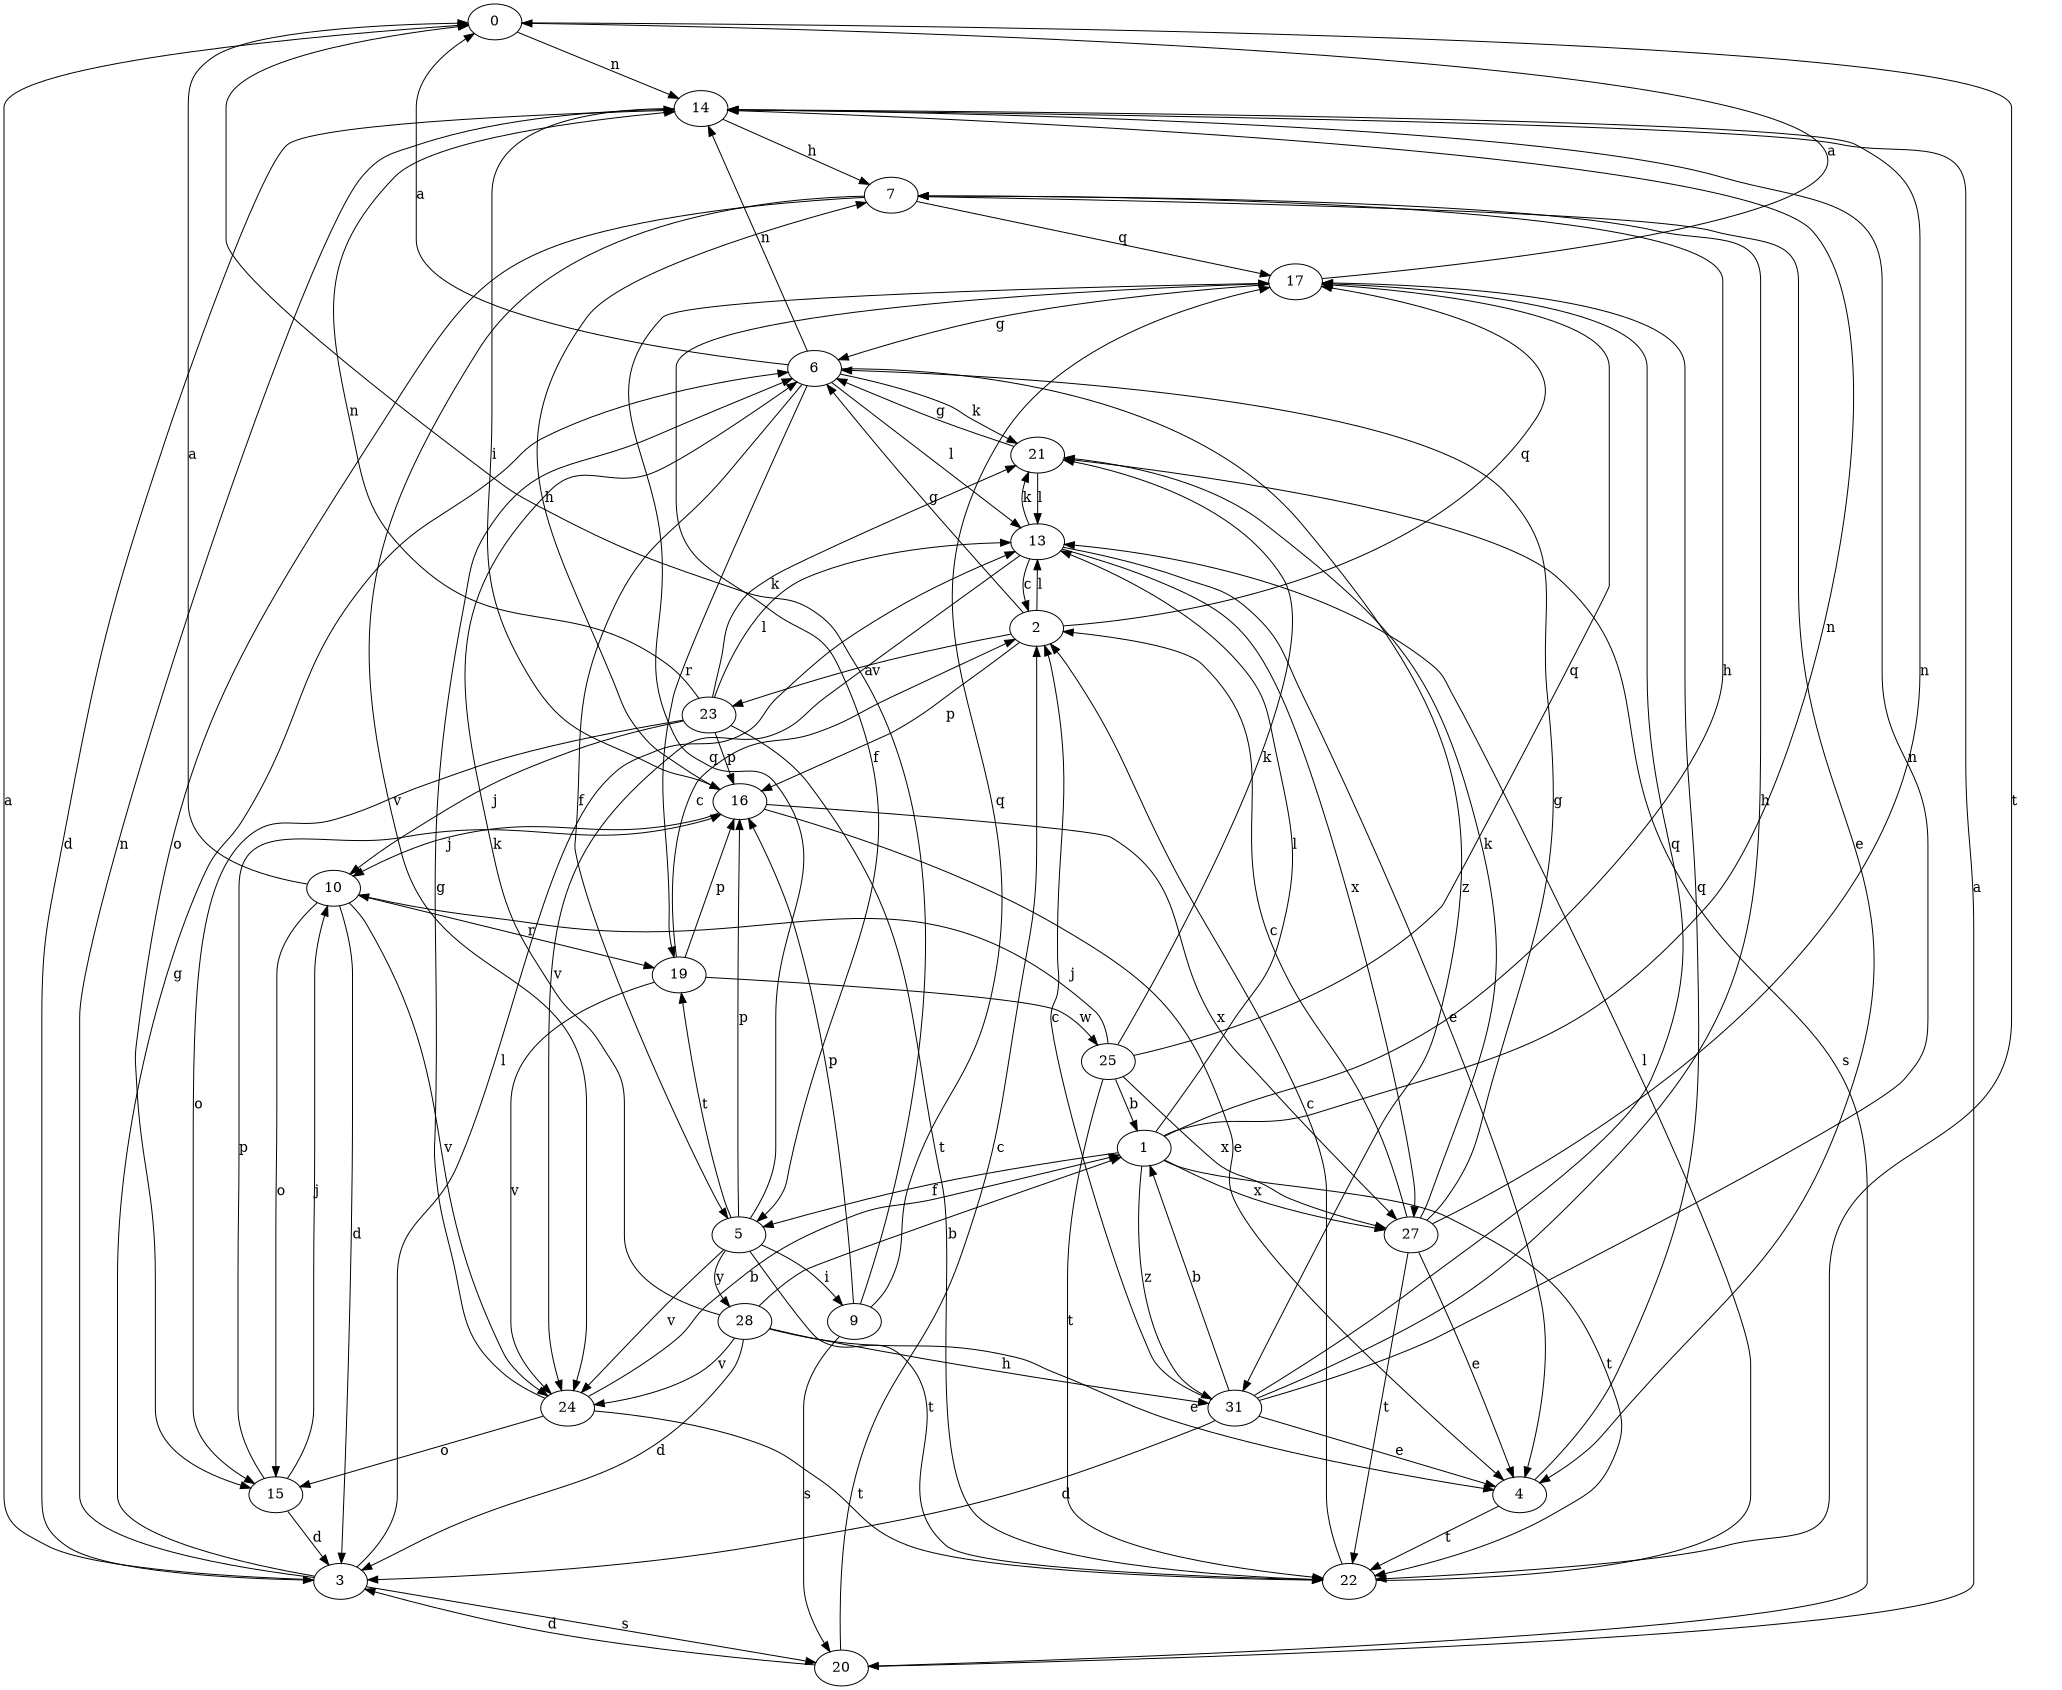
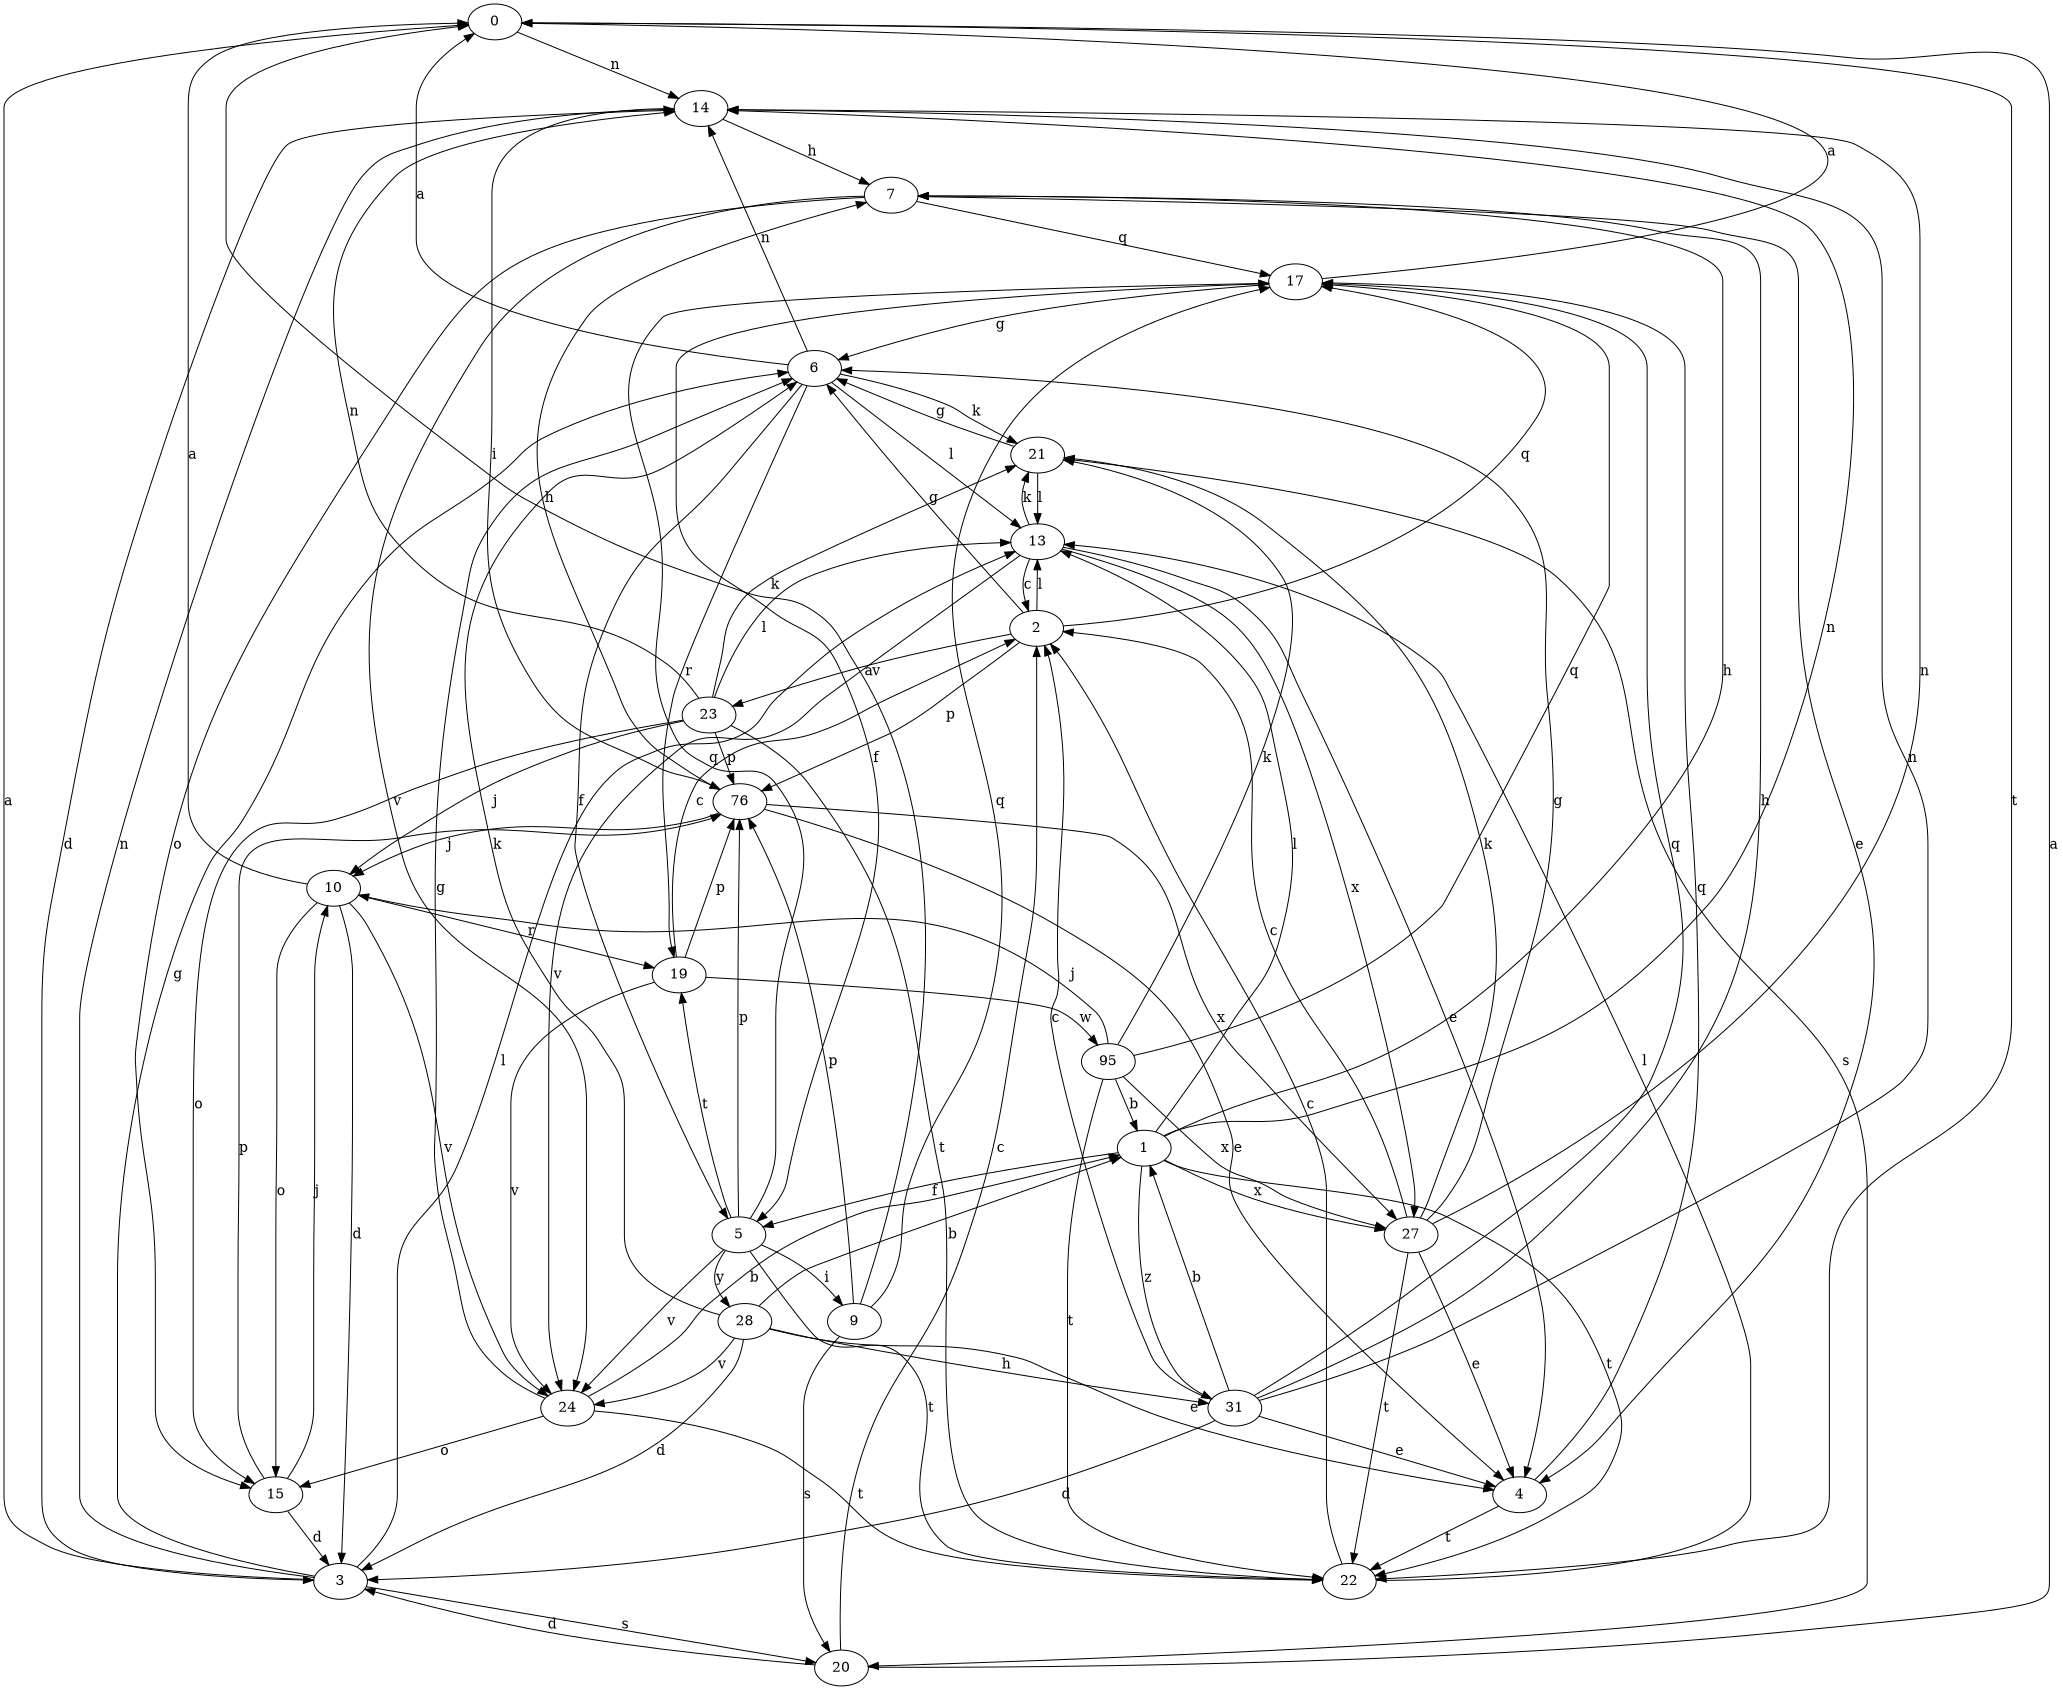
edge "6" -> "31": removed, label "z"
node "16": label "16" -> "76"
edge "20" -> "14": now "20" -> "0"
node "25": label "25" -> "95"
